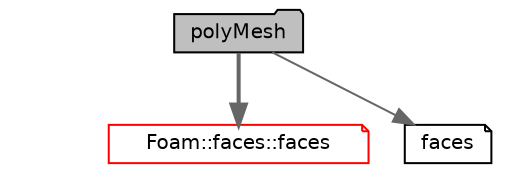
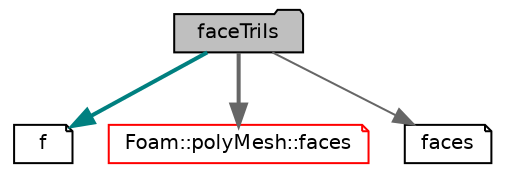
node "polyMesh": label "polyMesh" -> "faceTriIs"
node "f": added
node "Foam::faces::faces": label "Foam::faces::faces" -> "Foam::polyMesh::faces"
